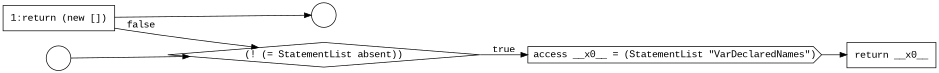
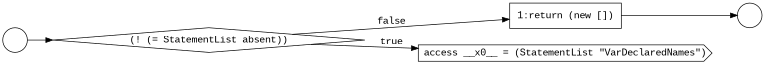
edge "1:return (new [])" -> "(! (= StatementList absent))": reversed
node "return __x0__": removed
